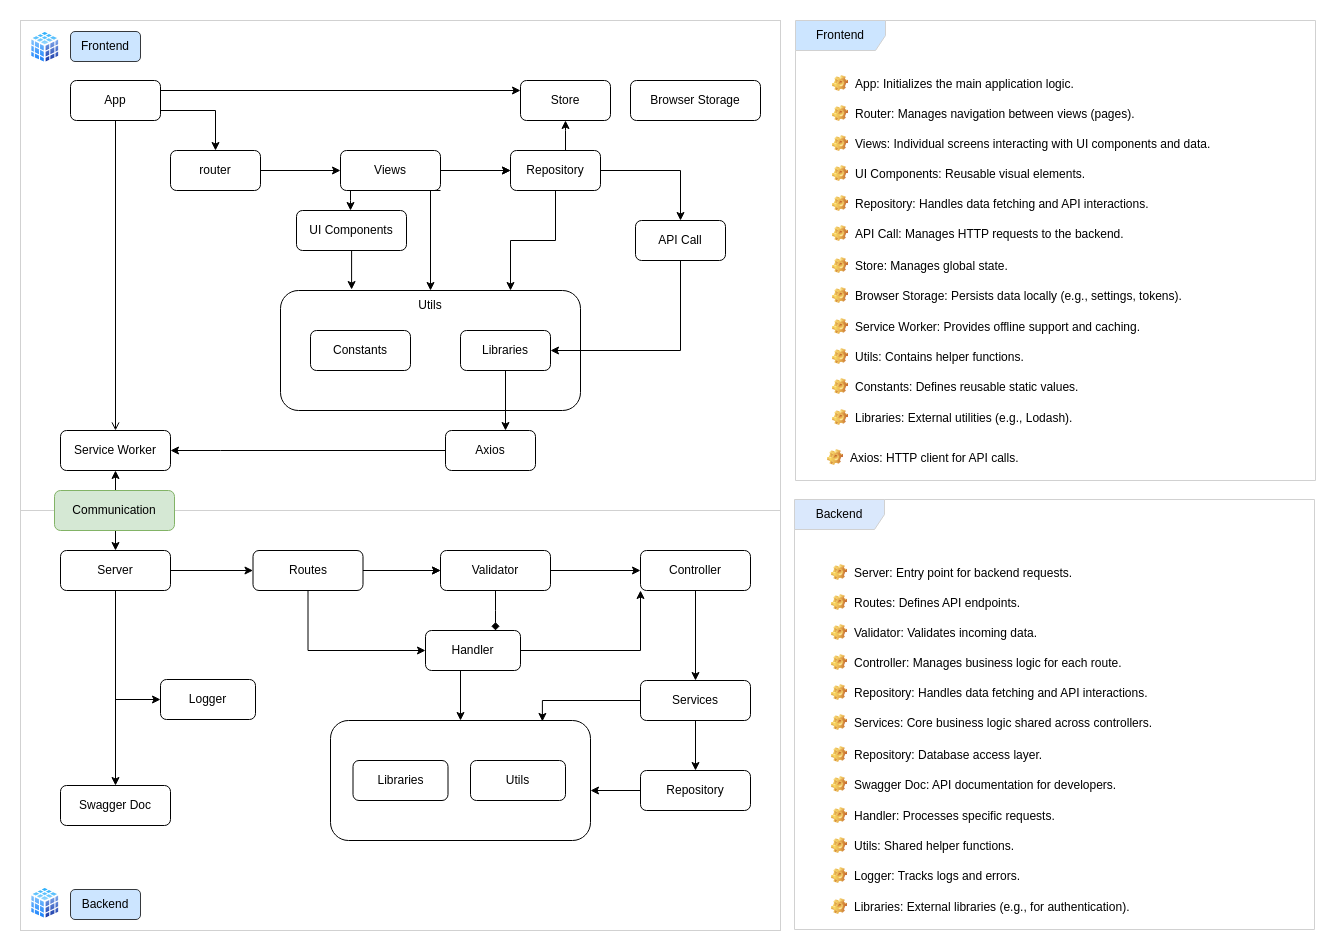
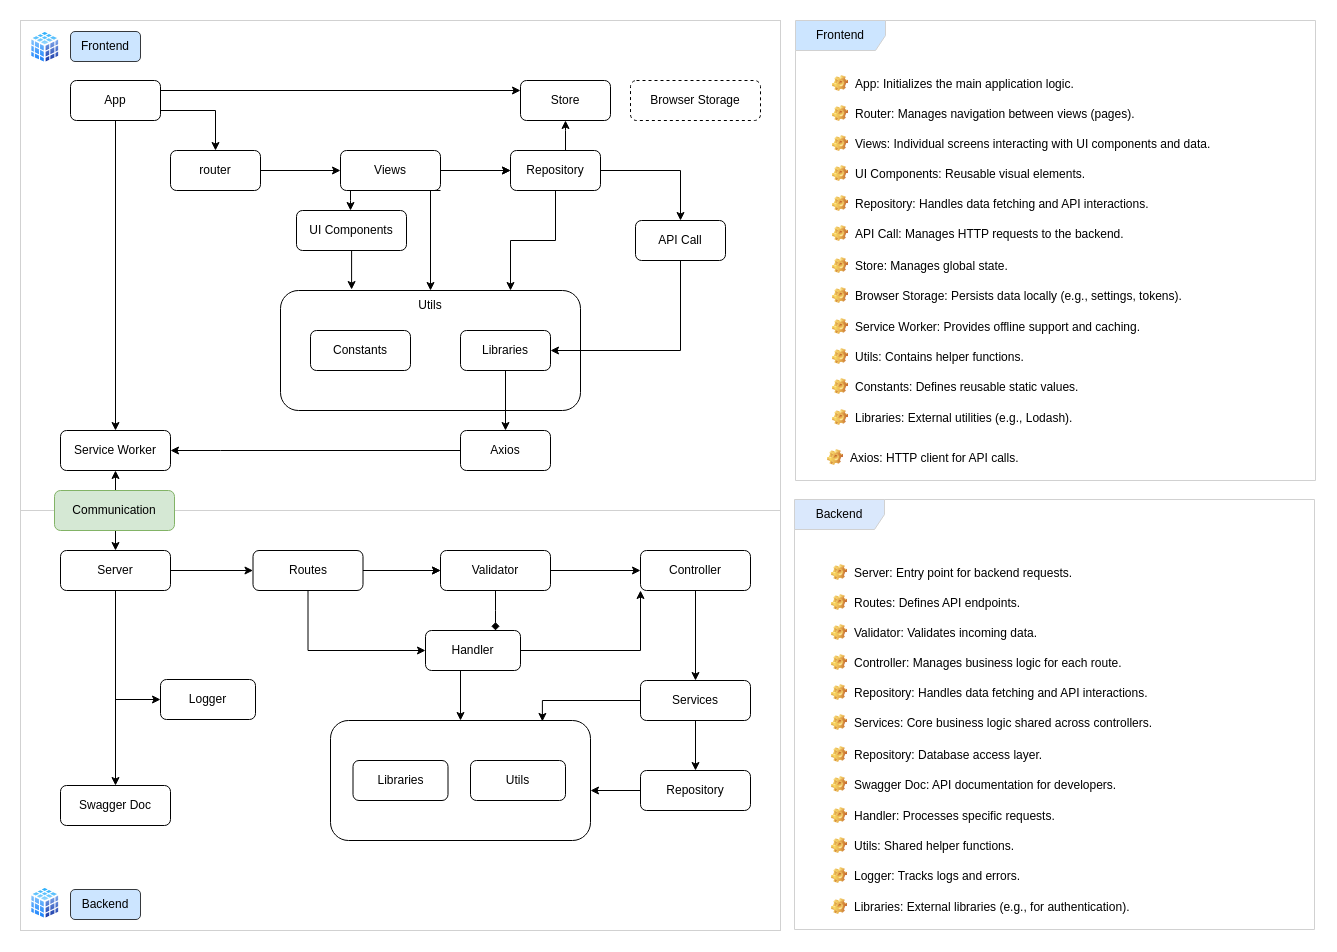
node "Browser Storage": style solid -> dashed
edge "App" -> "Service Worker": arrowhead open -> classic
node "Axios": moved (491, 451) -> (506, 451)
